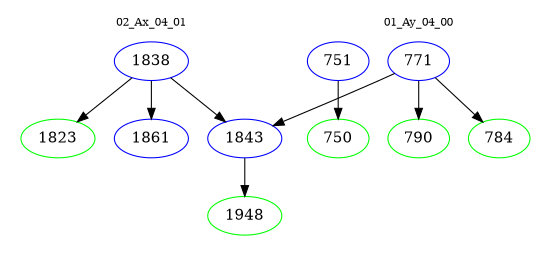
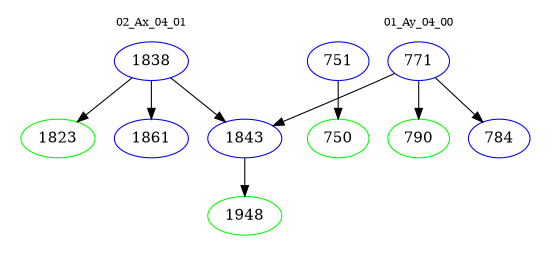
node "784": color green -> blue
